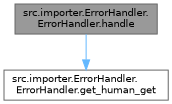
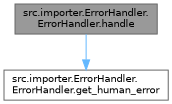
node "src.importer.ErrorHandler. ErrorHandler.get_human_get": label "src.importer.ErrorHandler. ErrorHandler.get_human_get" -> "src.importer.ErrorHandler. ErrorHandler.get_human_error"
